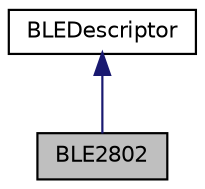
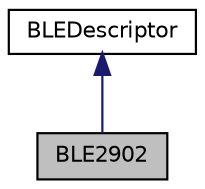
node "BLE2802": label "BLE2802" -> "BLE2902"
